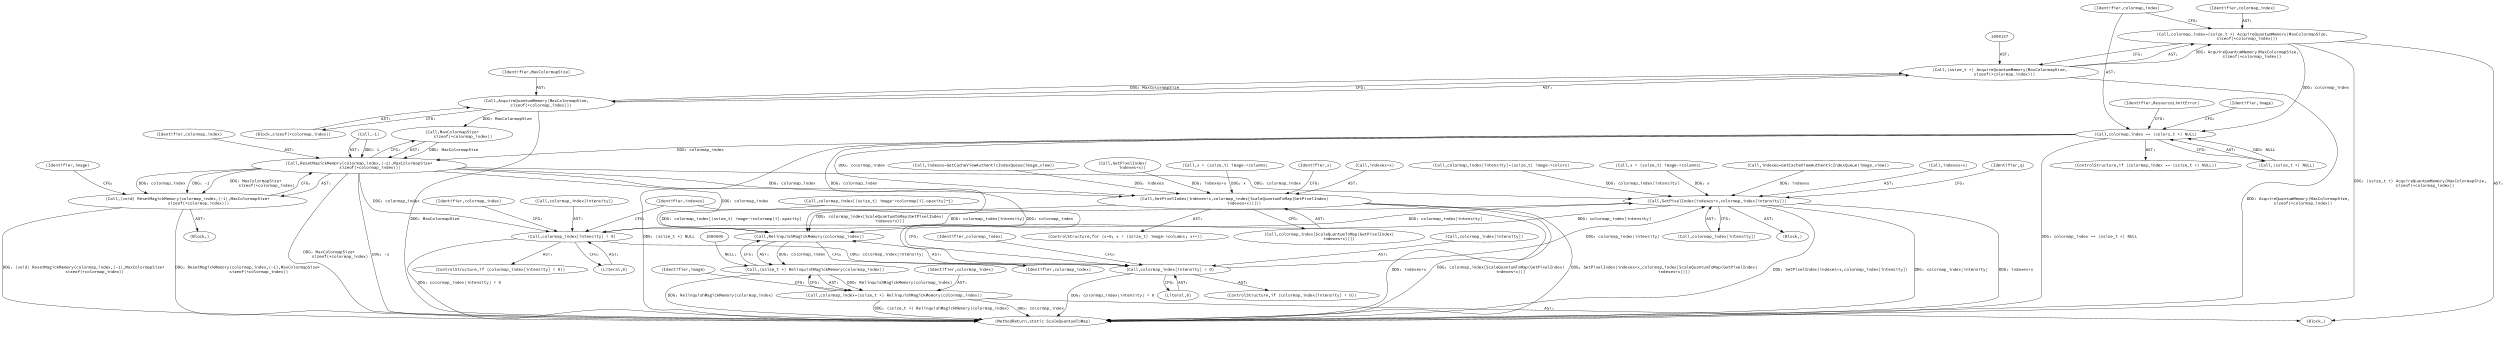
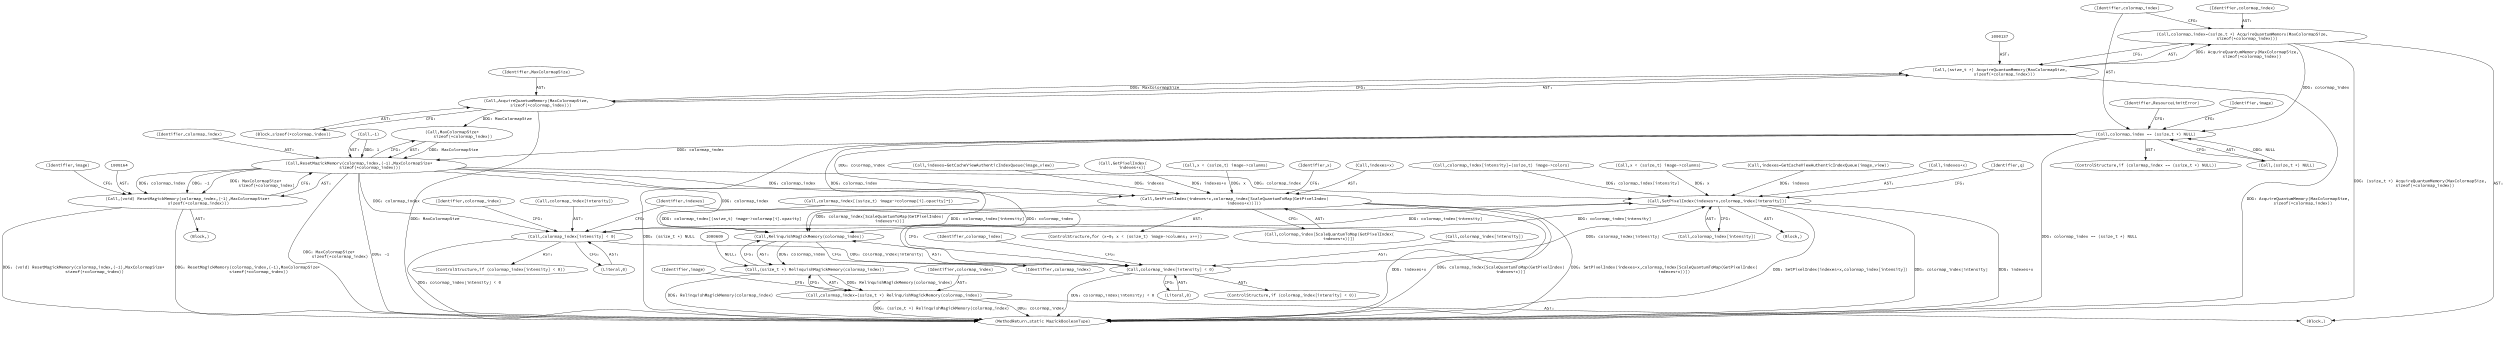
node "(Call,colormap_index == (colors_t *) NULL)": label "(Call,colormap_index == (colors_t *) NULL)" -> "(Call,colormap_index == (ssize_t *) NULL)"
node "1000164": added
node "(MethodReturn,static ScaleQuantumToMap)": label "(MethodReturn,static ScaleQuantumToMap)" -> "(MethodReturn,static MagickBooleanType)"
